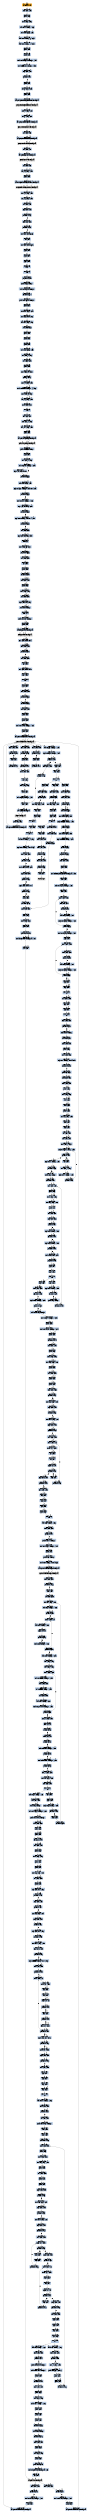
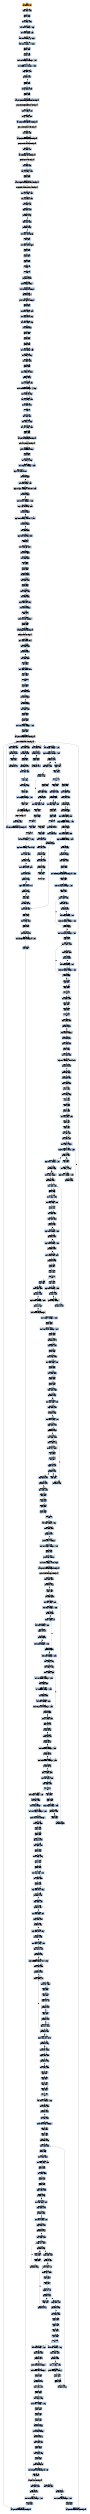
edge "0x00413518 jne 0x00413552" -> "0x0041350c movl $0x5a4d<UINT32>, %eax": now "0x00413518 jne 0x00413552" -> "0x8041351a movl 0x0040003c, %eax"
